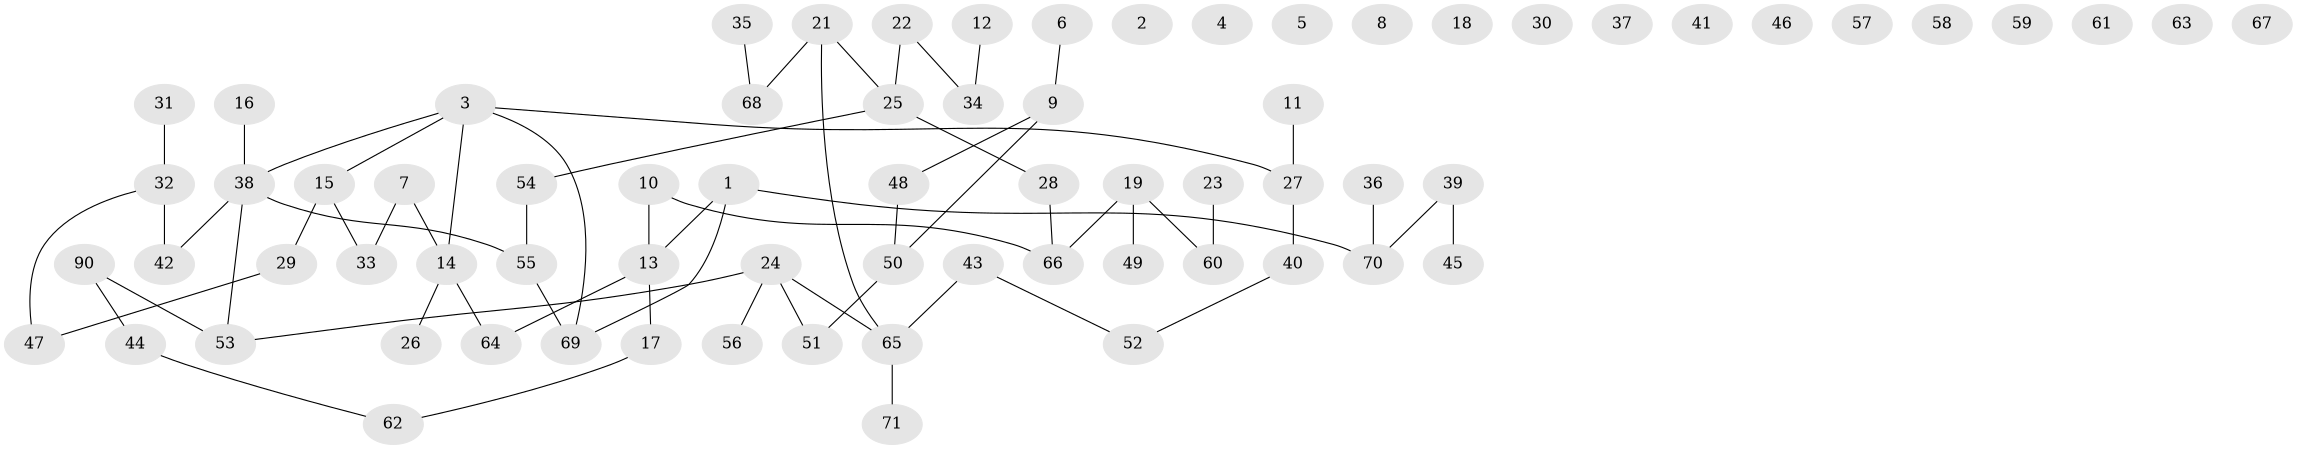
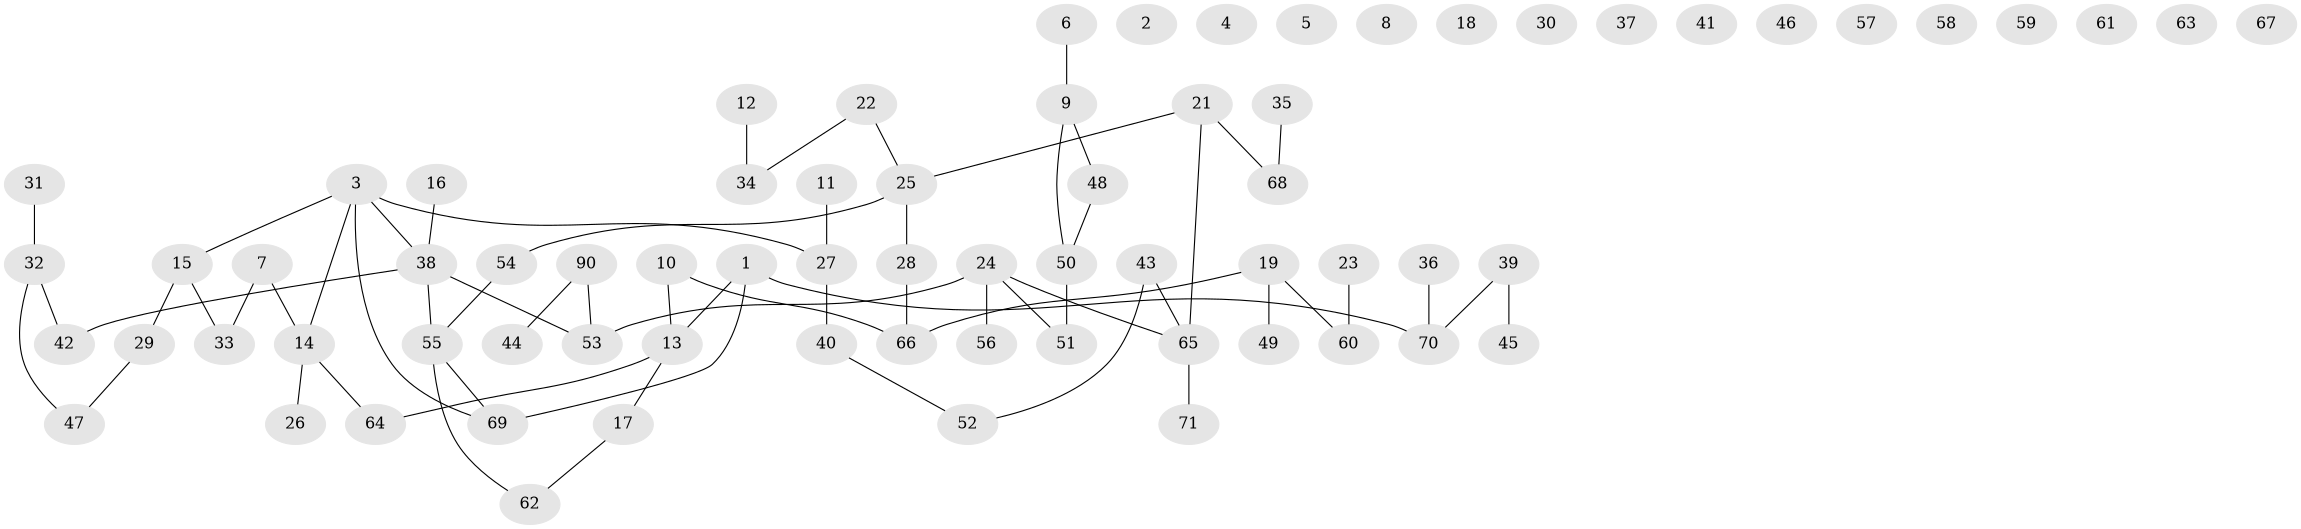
edge "44" -- "62": now "55" -- "62"
